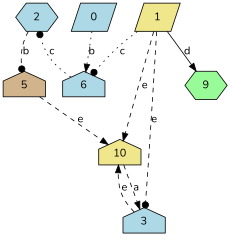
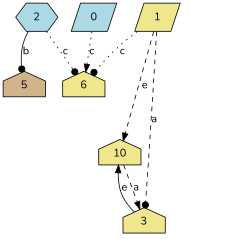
edge "2" -> "5": style dashed -> solid
edge "0" -> "6": label "b" -> "c"
edge "6" -> "2": reversed
node "6": fillcolor lightblue -> khaki
node "9": removed
edge "5" -> "10": removed, label "e"
edge "1" -> "3": label "e" -> "a"
edge "3" -> "10": style dashed -> solid
node "3": fillcolor lightblue -> khaki
